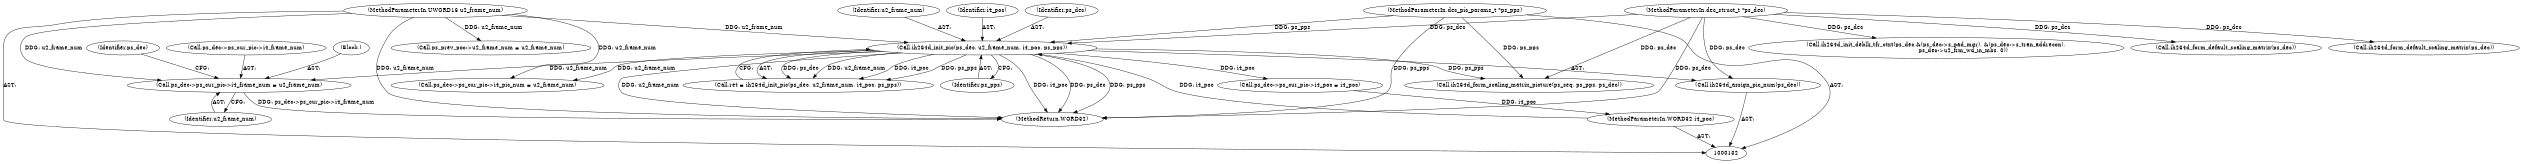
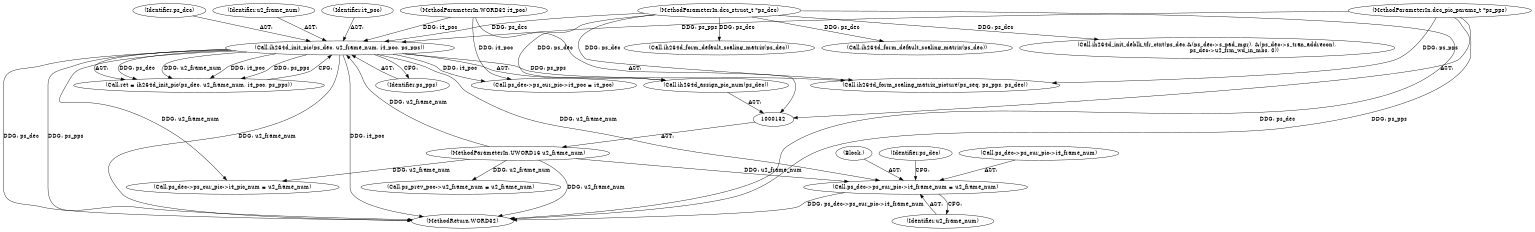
edge "(Call,ps_dec->ps_cur_pic->i4_poc = i4_poc)" -> "(MethodParameterIn,WORD32 i4_poc)": reversed
edge "(MethodParameterIn,UWORD16 u2_frame_num)" -> "1000132": reversed
